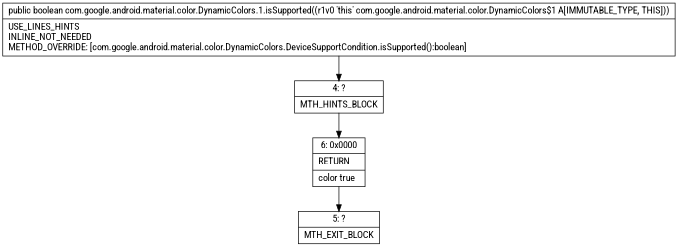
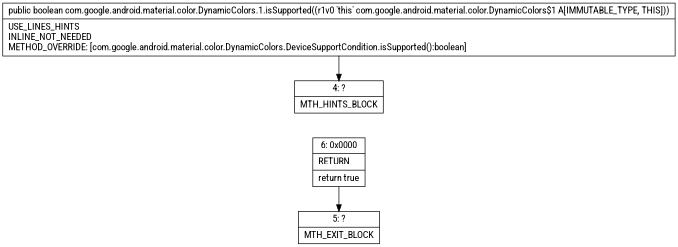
edge "4: ?" -> "6: 0x0000": removed
node "6: 0x0000": text "color true" -> "return true"
